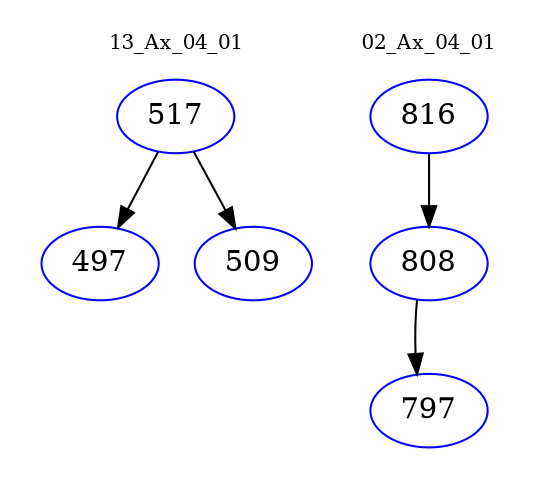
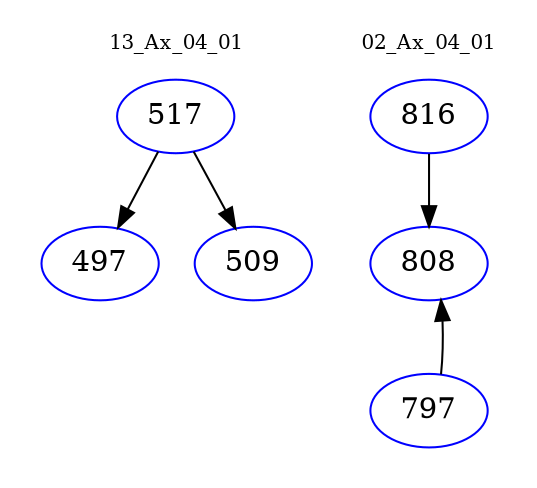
edge "808" -> "797": reversed
